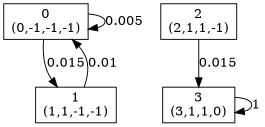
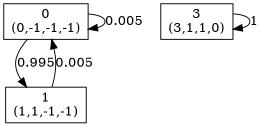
node "2 (2,1,1,-1)": removed
edge "0 (0,-1,-1,-1)" -> "1 (1,1,-1,-1)": label "0.015" -> "0.995"
edge "1 (1,1,-1,-1)" -> "0 (0,-1,-1,-1)": label "0.01" -> "0.005"
